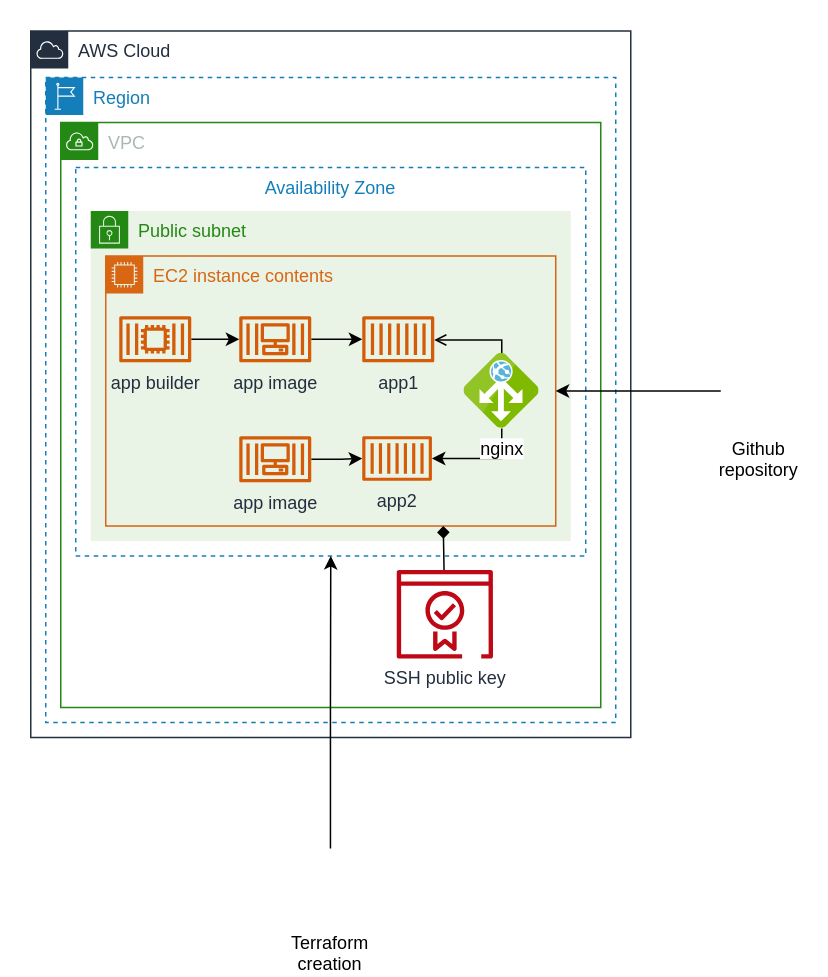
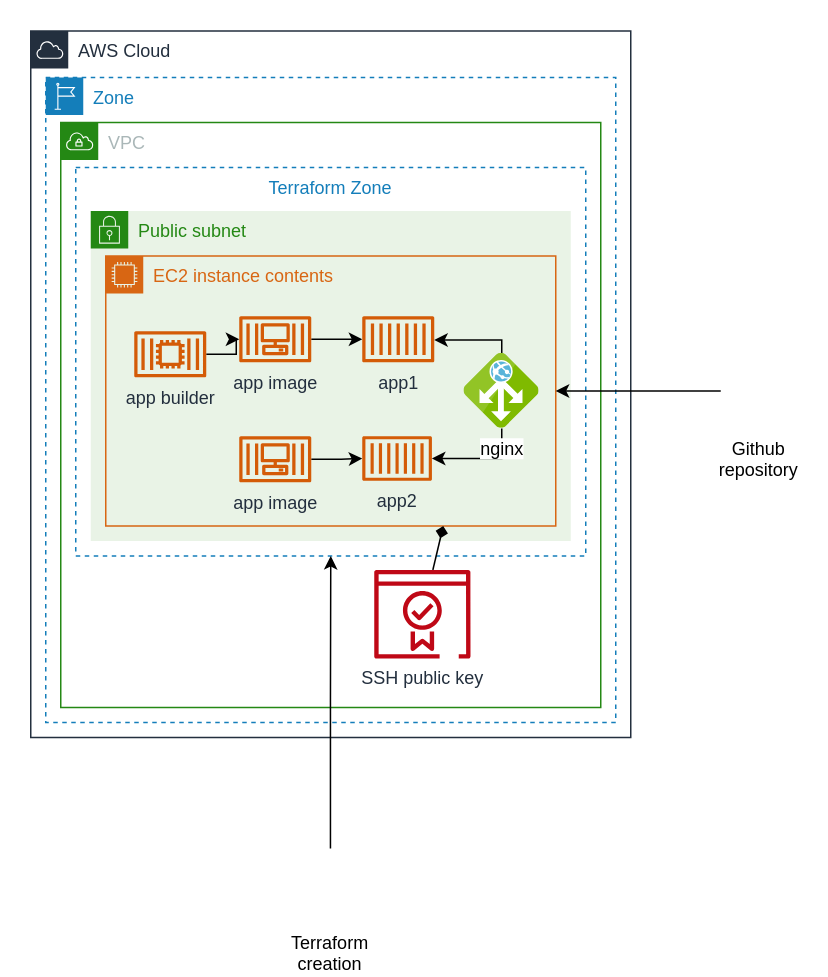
node "Region": label "Region" -> "Zone"
node "Availability Zone": label "Availability Zone" -> "Terraform Zone"
node "app builder": moved (155, 339) -> (170, 354)
edge "nginx" -> "app1": arrowhead open -> classic
node "SSH public key": moved (445, 614) -> (422, 614)
